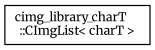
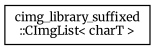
node "cimg_library_charT ::CImgList< charT >": label "cimg_library_charT ::CImgList< charT >" -> "cimg_library_suffixed ::CImgList< charT >"
